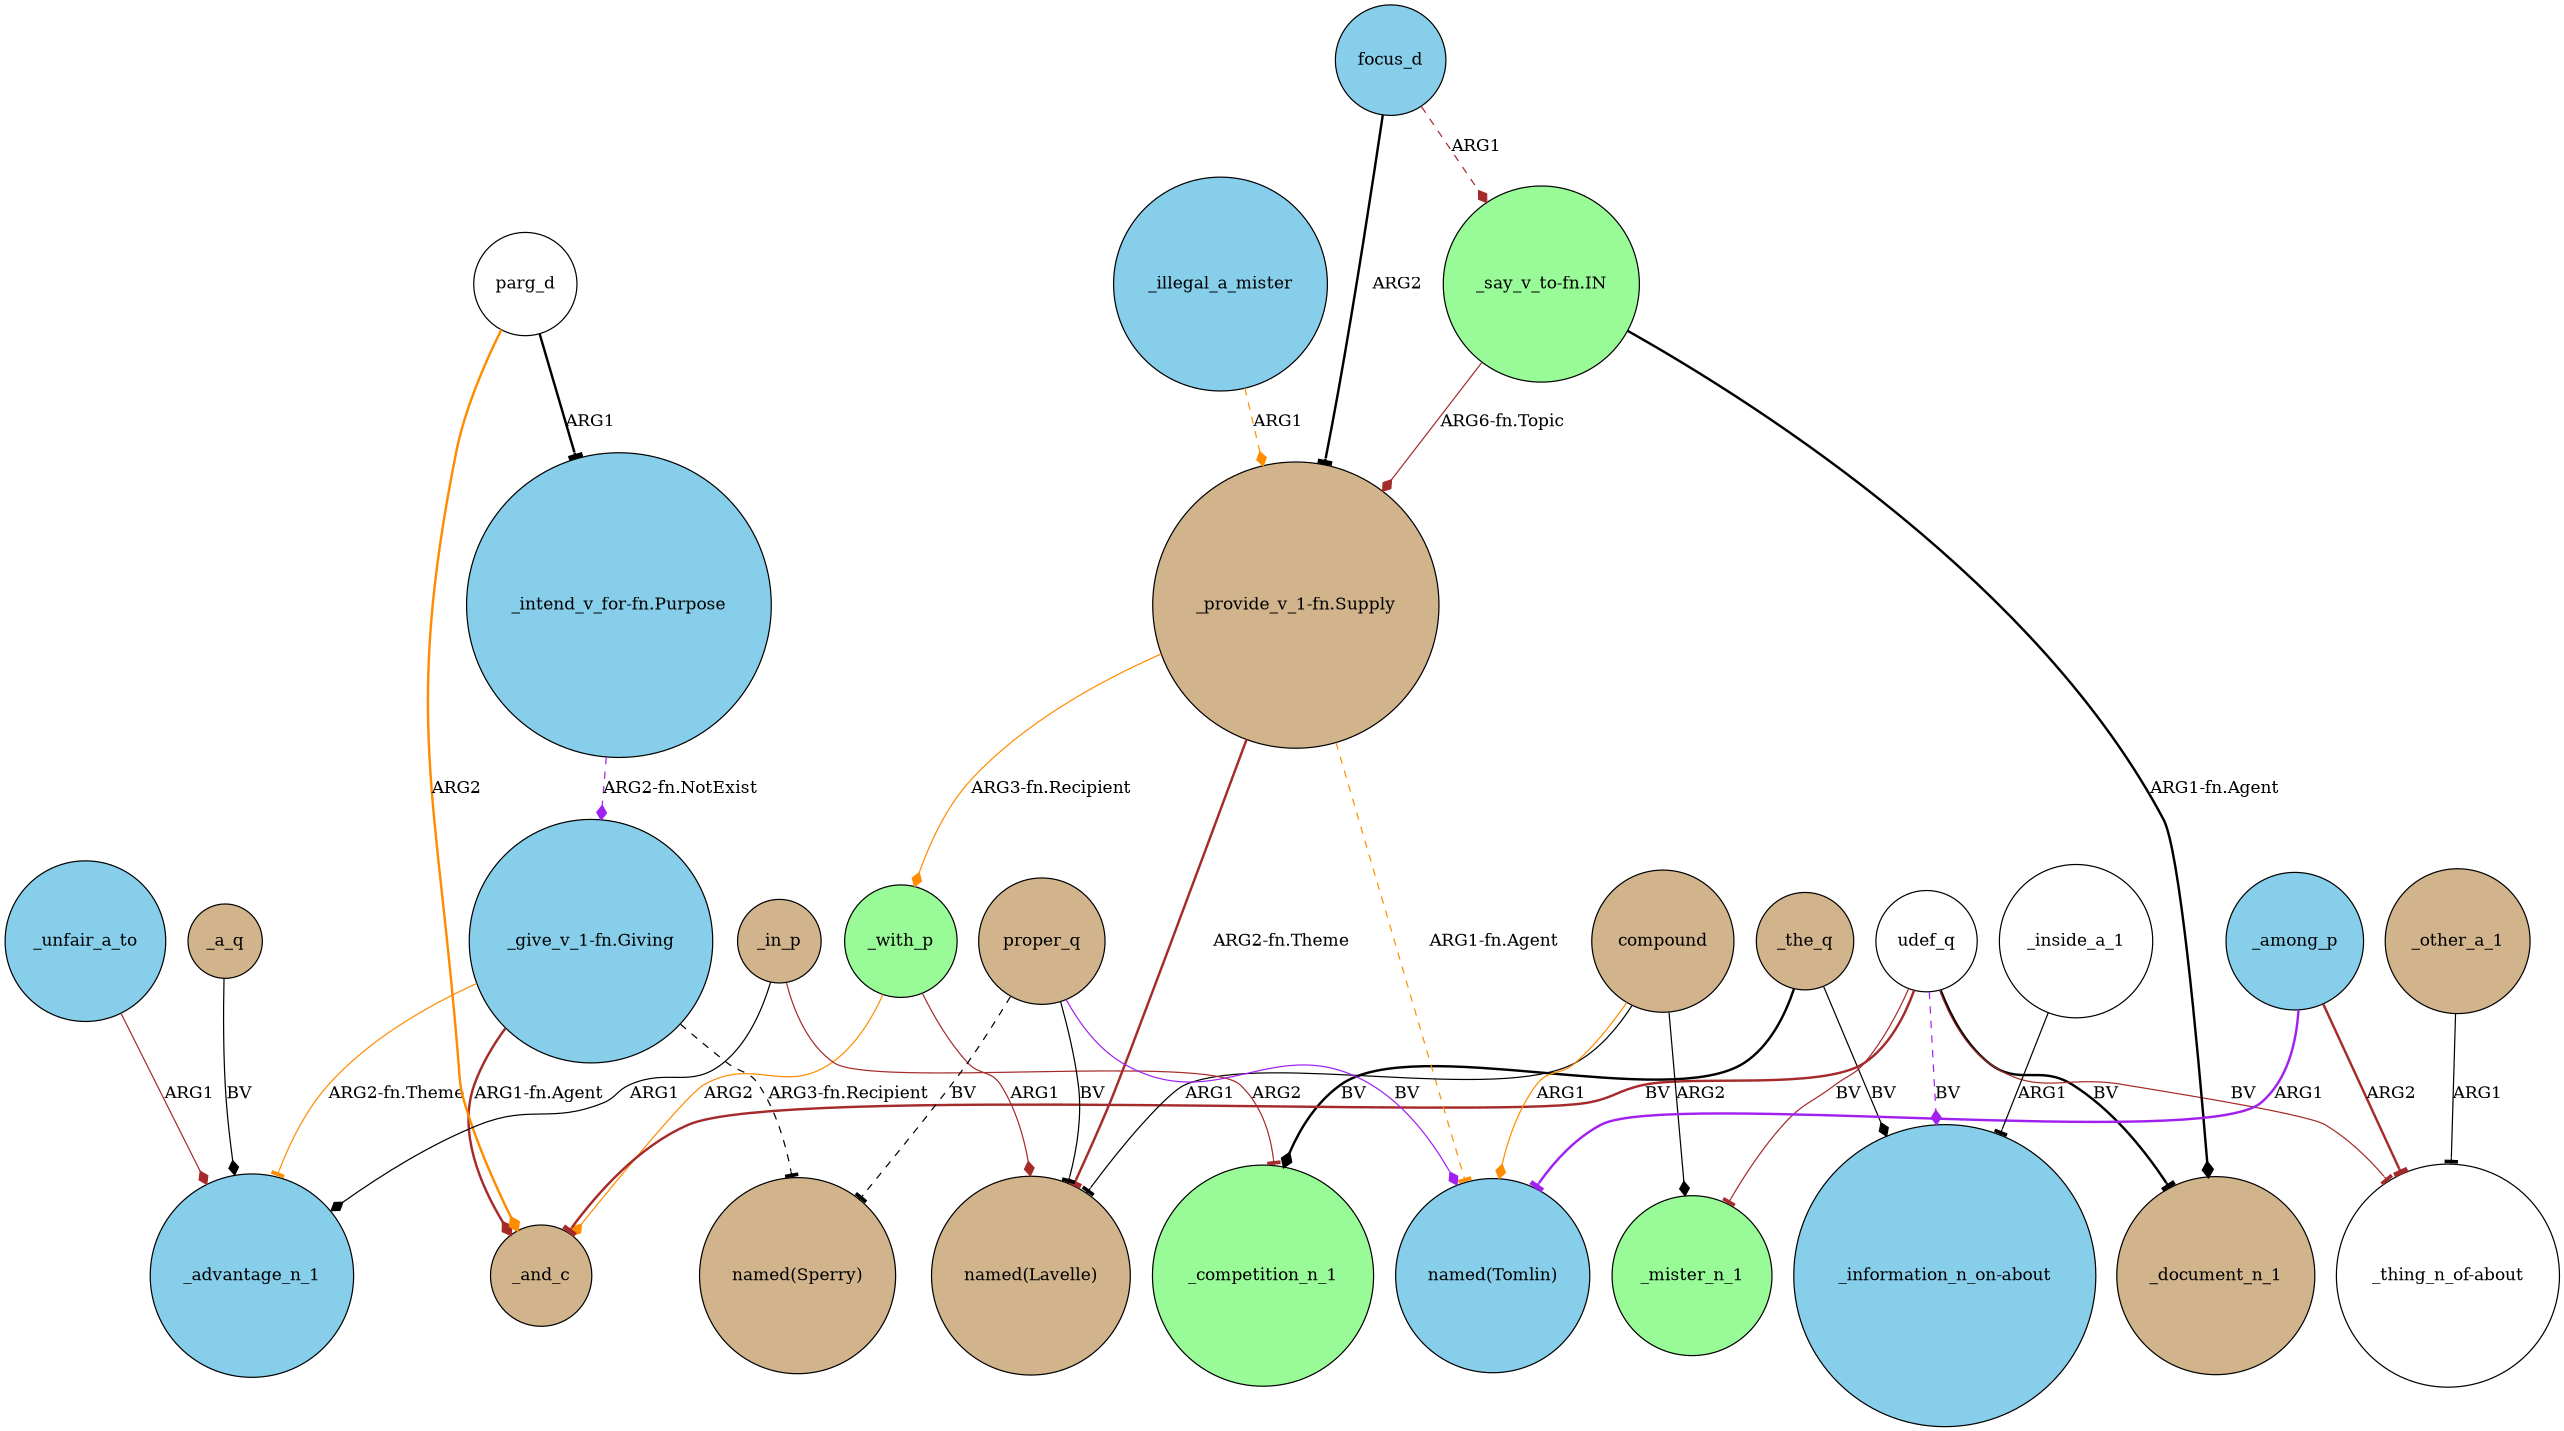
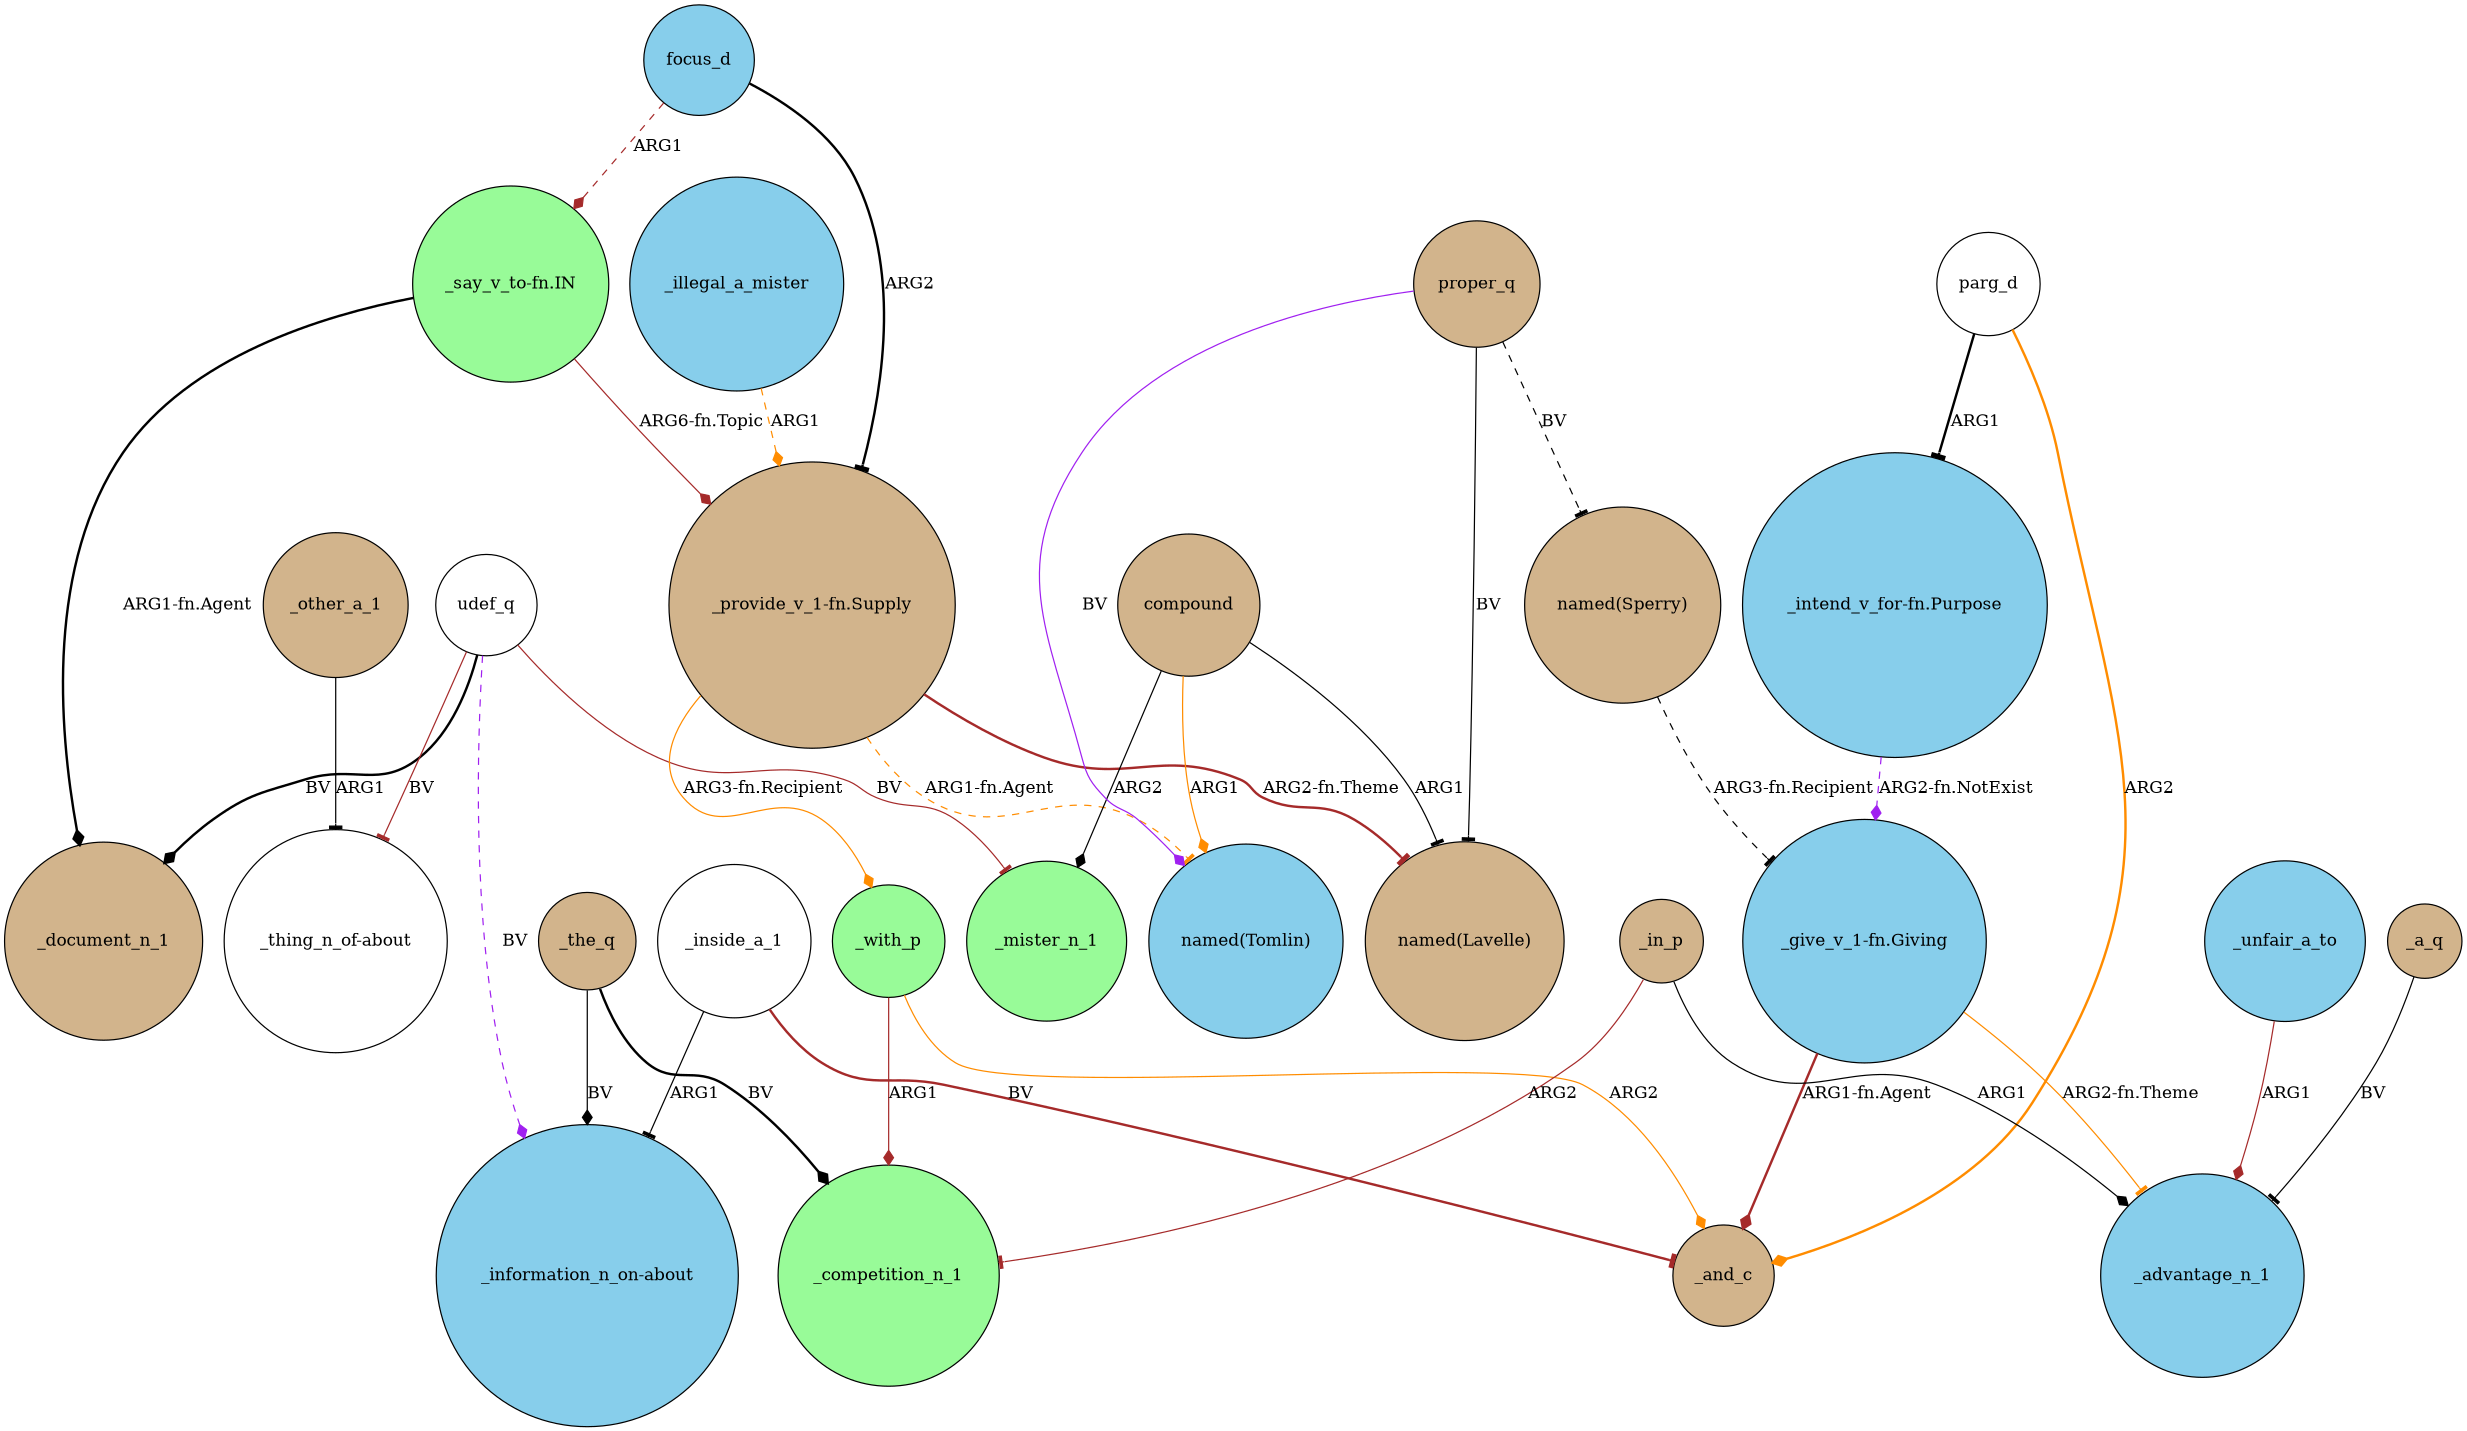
node "_among_p": removed
edge "_a_q" -> "_advantage_n_1": arrowhead diamond -> tee
edge "udef_q" -> "_document_n_1": arrowhead tee -> diamond
edge "_with_p" -> "named(Lavelle)": now "_with_p" -> "_competition_n_1"
edge "_give_v_1-fn.Giving" -> "named(Sperry)": reversed
edge "udef_q" -> "_and_c": now "_inside_a_1" -> "_and_c"
